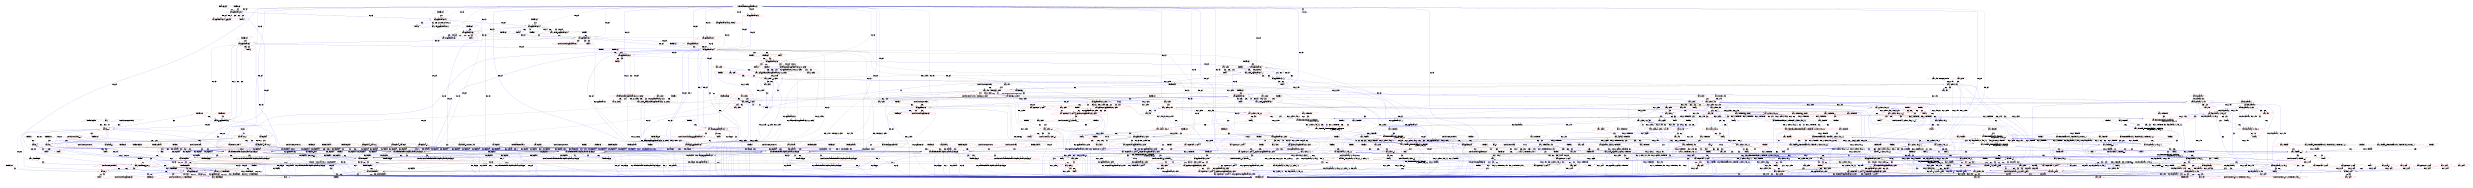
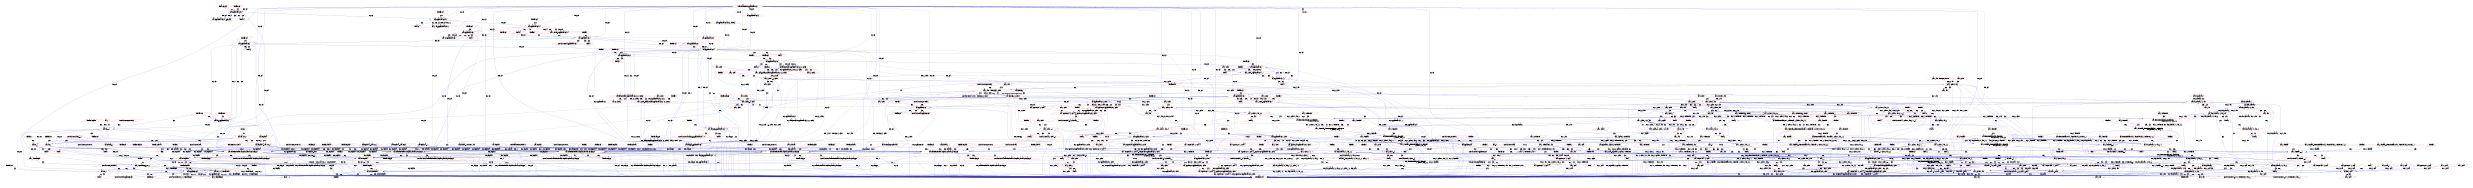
node "(ControlStructure,if(oggpack_read(num,1)))": label "(ControlStructure,if(oggpack_read(num,1)))" -> "(ControlStructure,if(oggpack_read(opb,1)))"
node "(Call,s->used_entries-1)": removed
node "(Call,memset(s,0,sizeof(*s)))": label "(Call,memset(s,0,sizeof(*s)))" -> "(Block,memset(s,0,sizeof(*s)))"
node "(MethodParameterIn,float *s)": label "(MethodParameterIn,float *s)" -> "(MethodParameterIn,codebook *s)"
